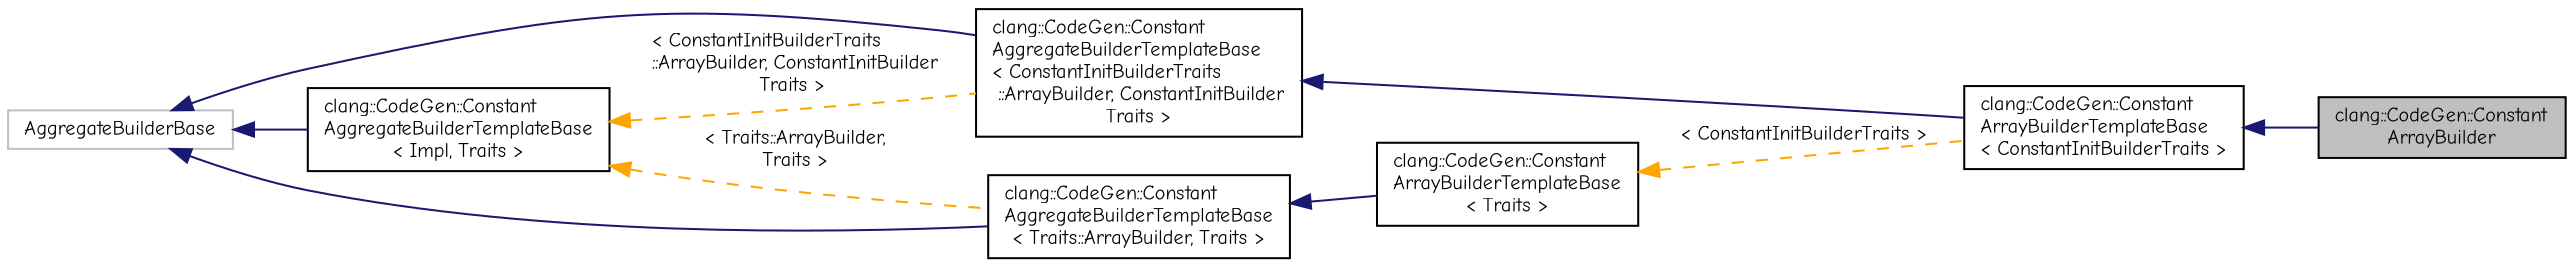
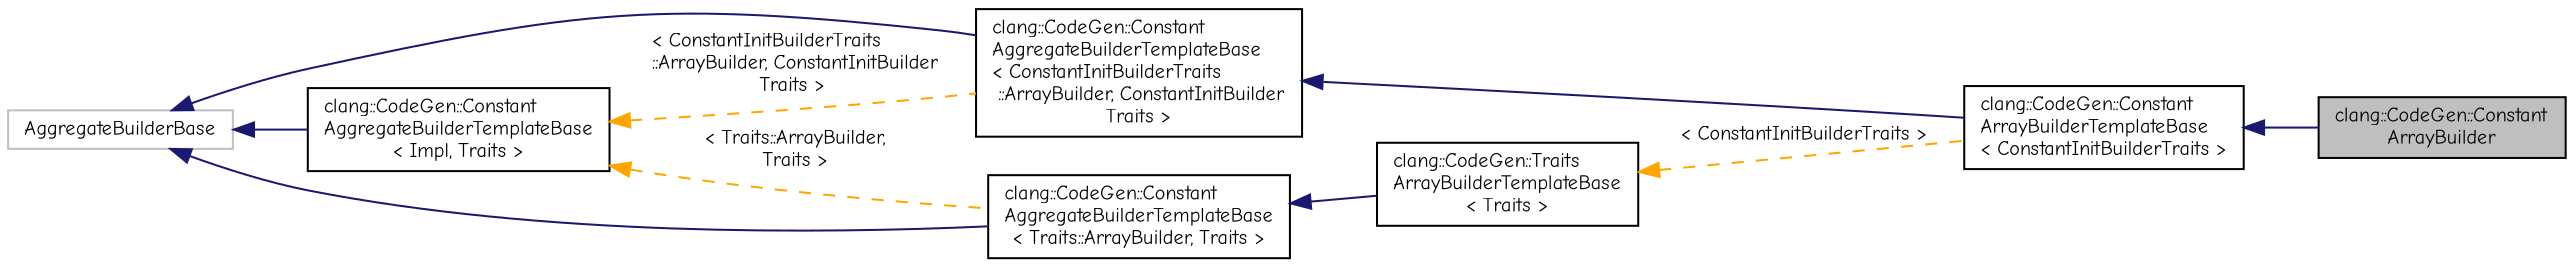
node "clang::CodeGen::Constant ArrayBuilderTemplateBase < Traits >": label "clang::CodeGen::Constant ArrayBuilderTemplateBase < Traits >" -> "clang::CodeGen::Traits ArrayBuilderTemplateBase < Traits >"
